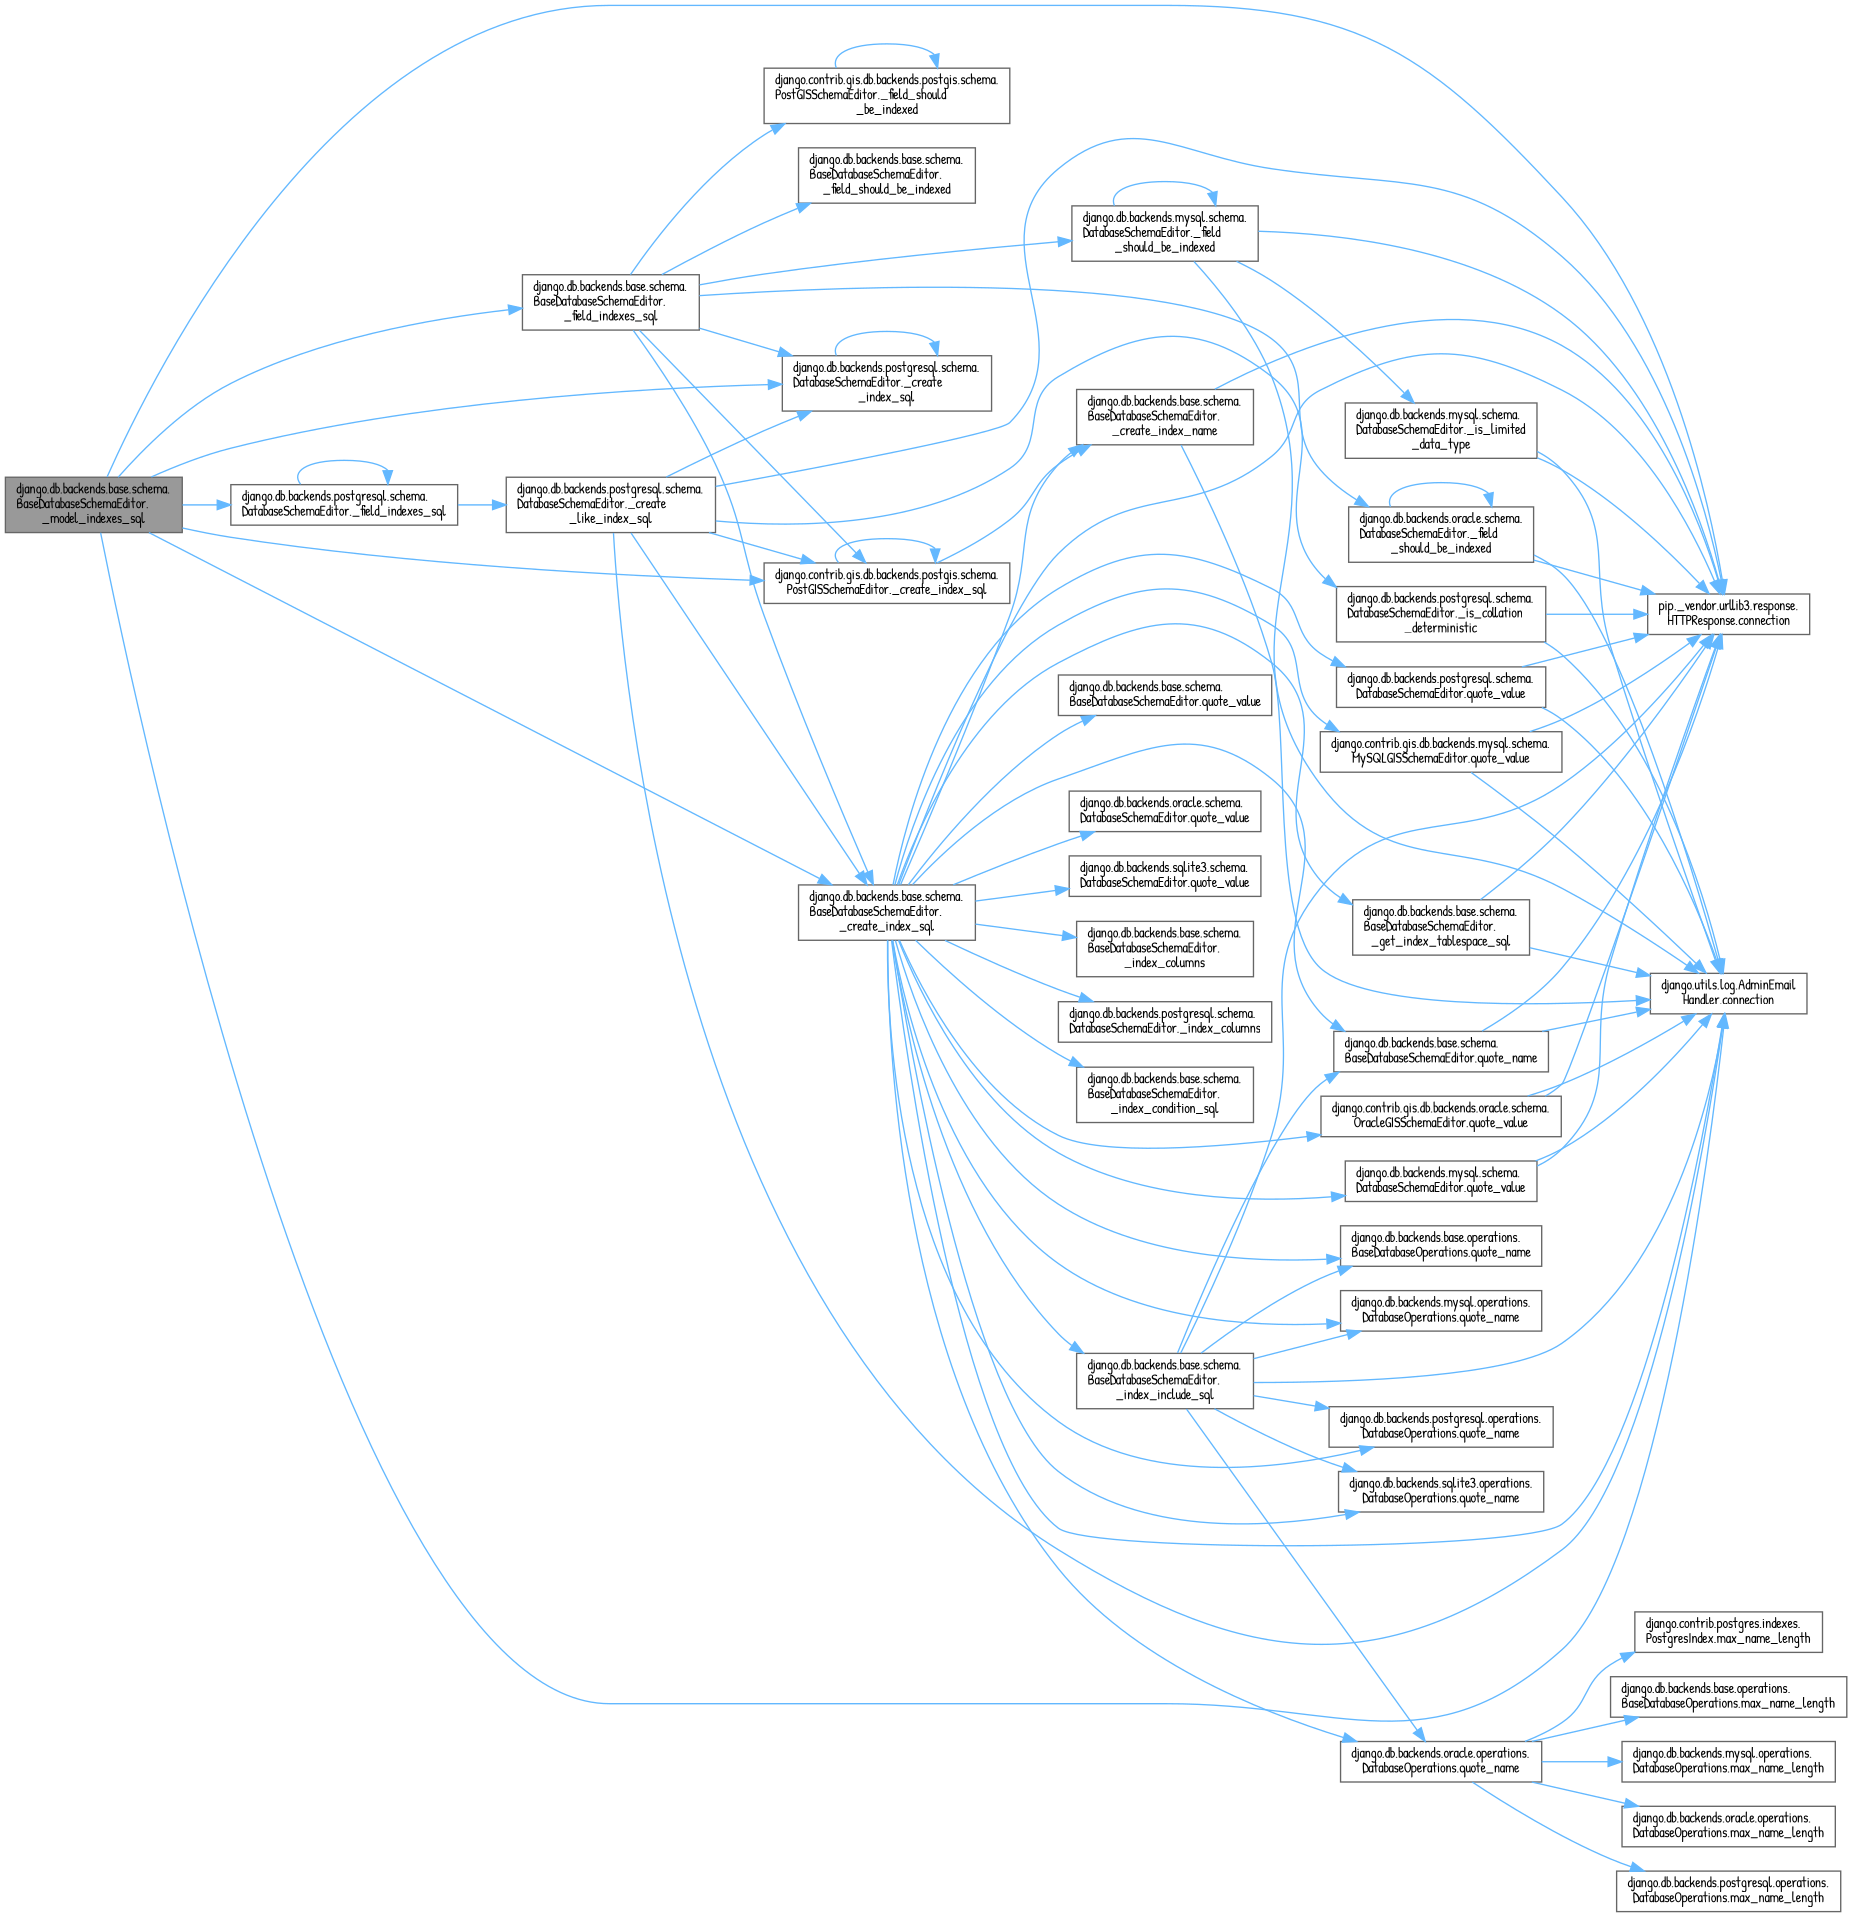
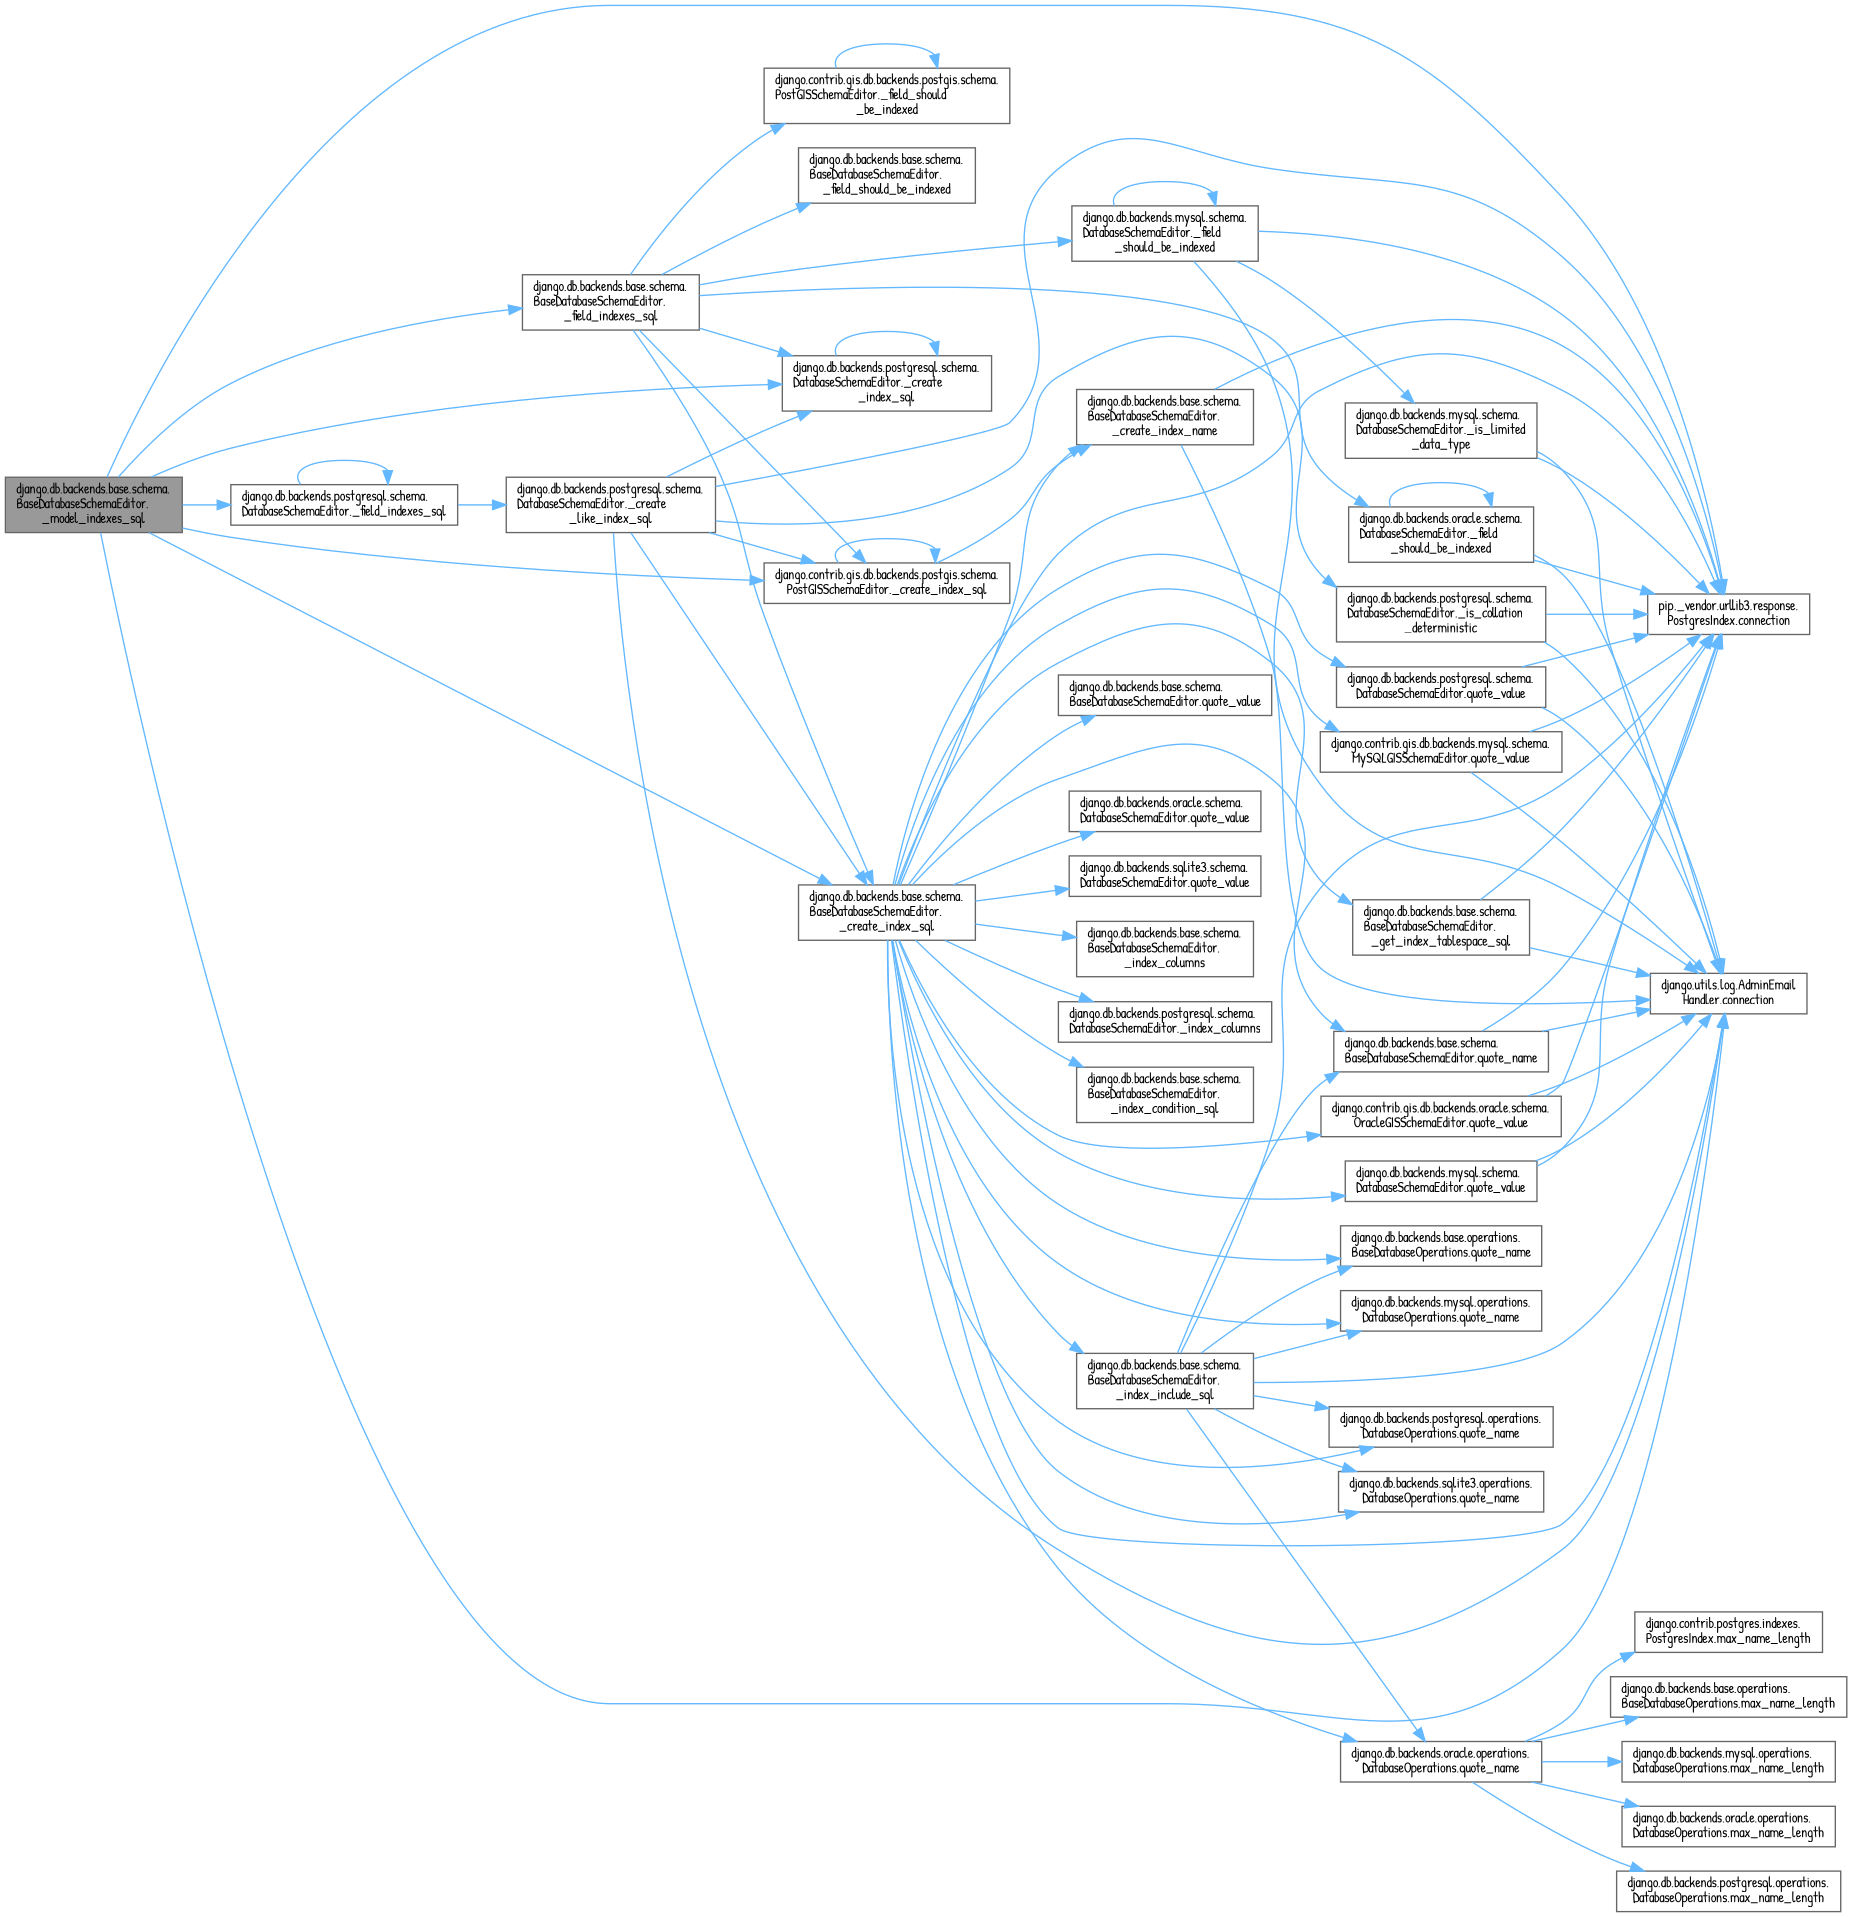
node "pip._vendor.urllib3.response. HTTPResponse.connection": label "pip._vendor.urllib3.response. HTTPResponse.connection" -> "pip._vendor.urllib3.response. PostgresIndex.connection"
